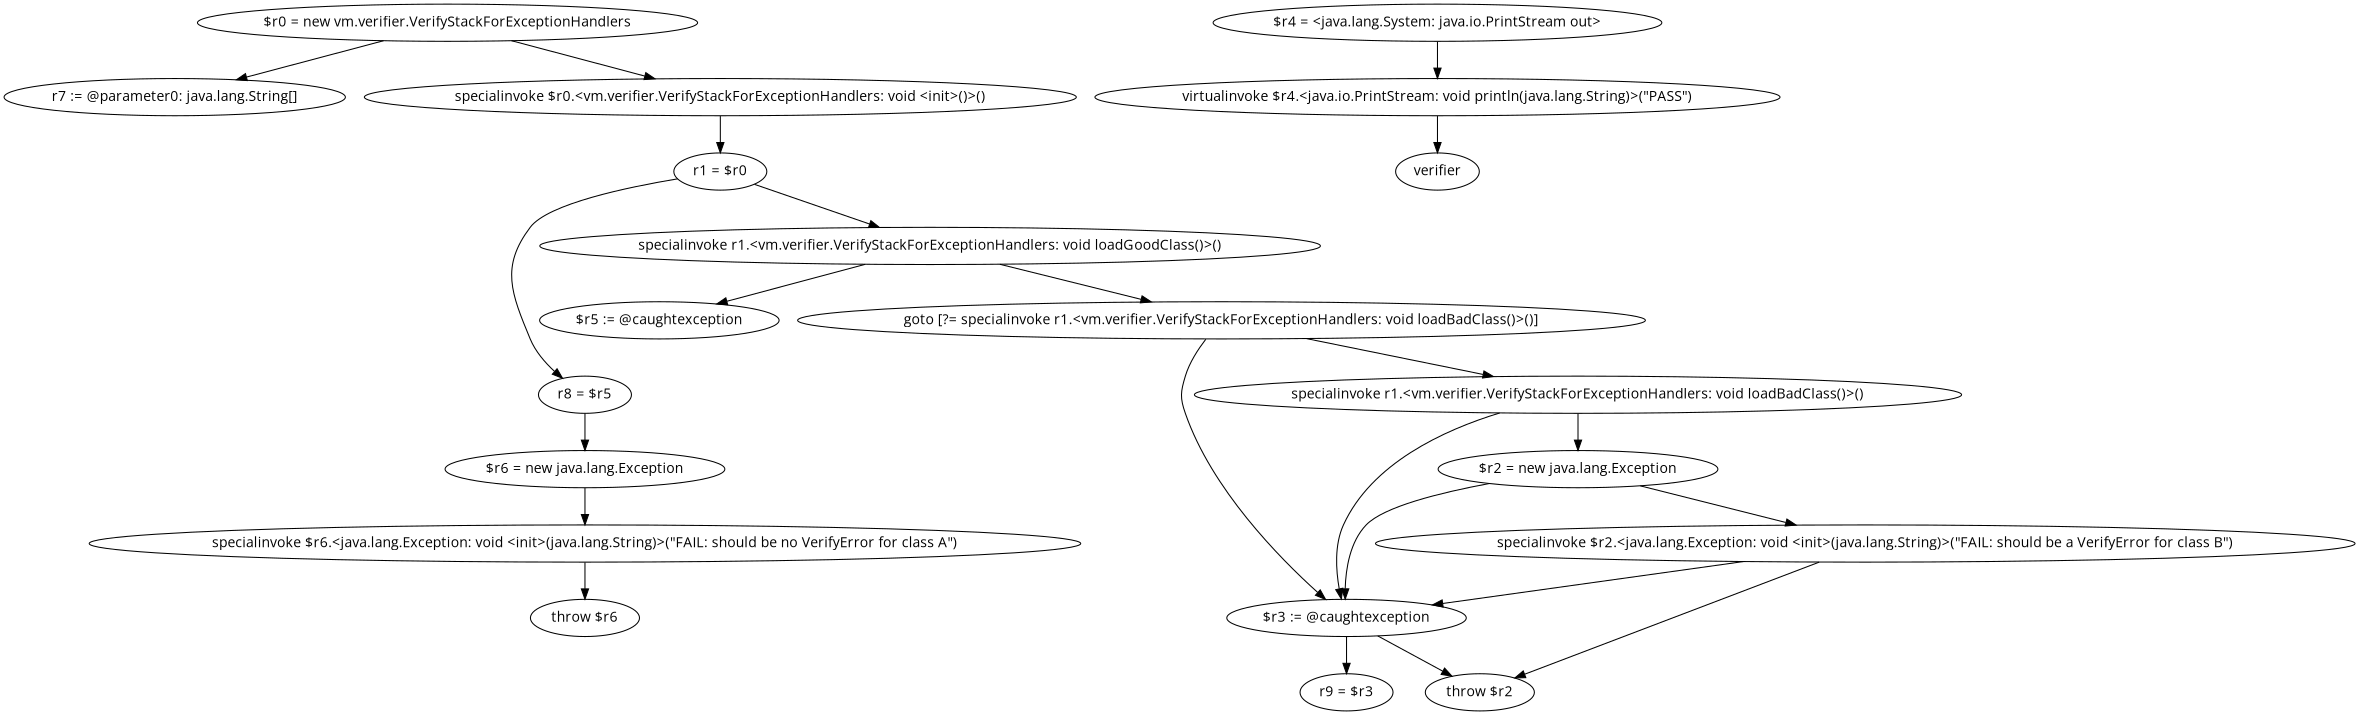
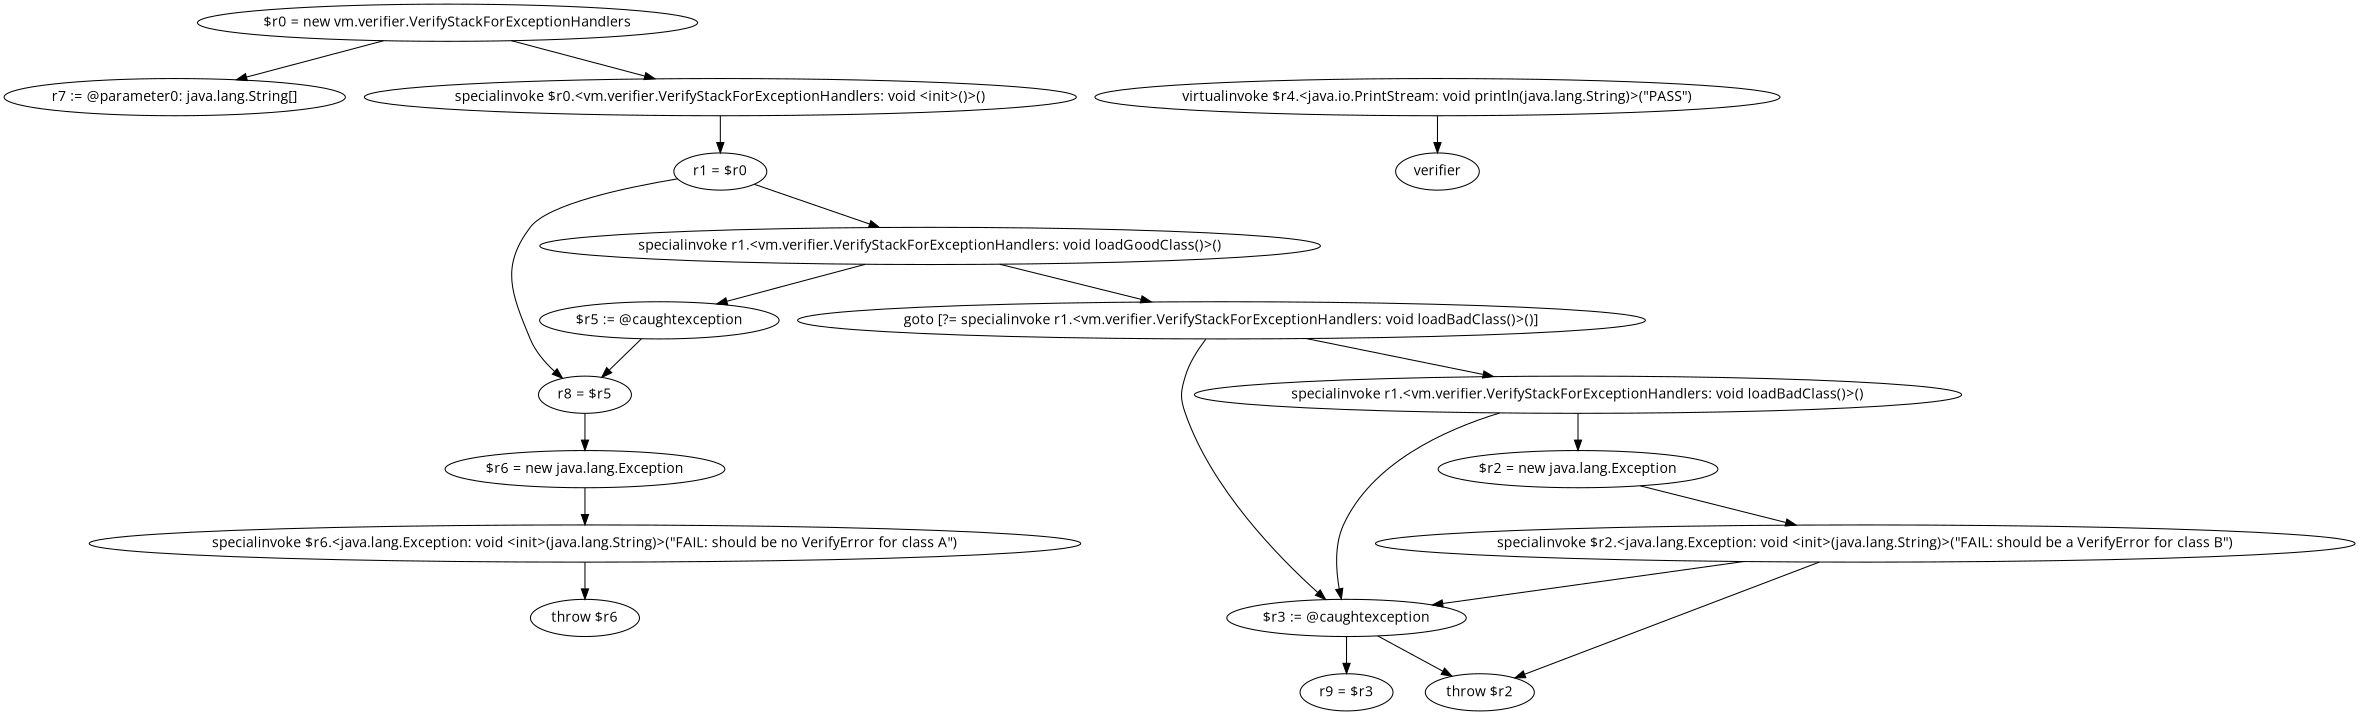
node "$r4 = <java.lang.System: java.io.PrintStream out>": removed
edge "$r5 := @caughtexception" -> "r8 = $r5": added
edge "$r2 = new java.lang.Exception" -> "$r3 := @caughtexception": removed
